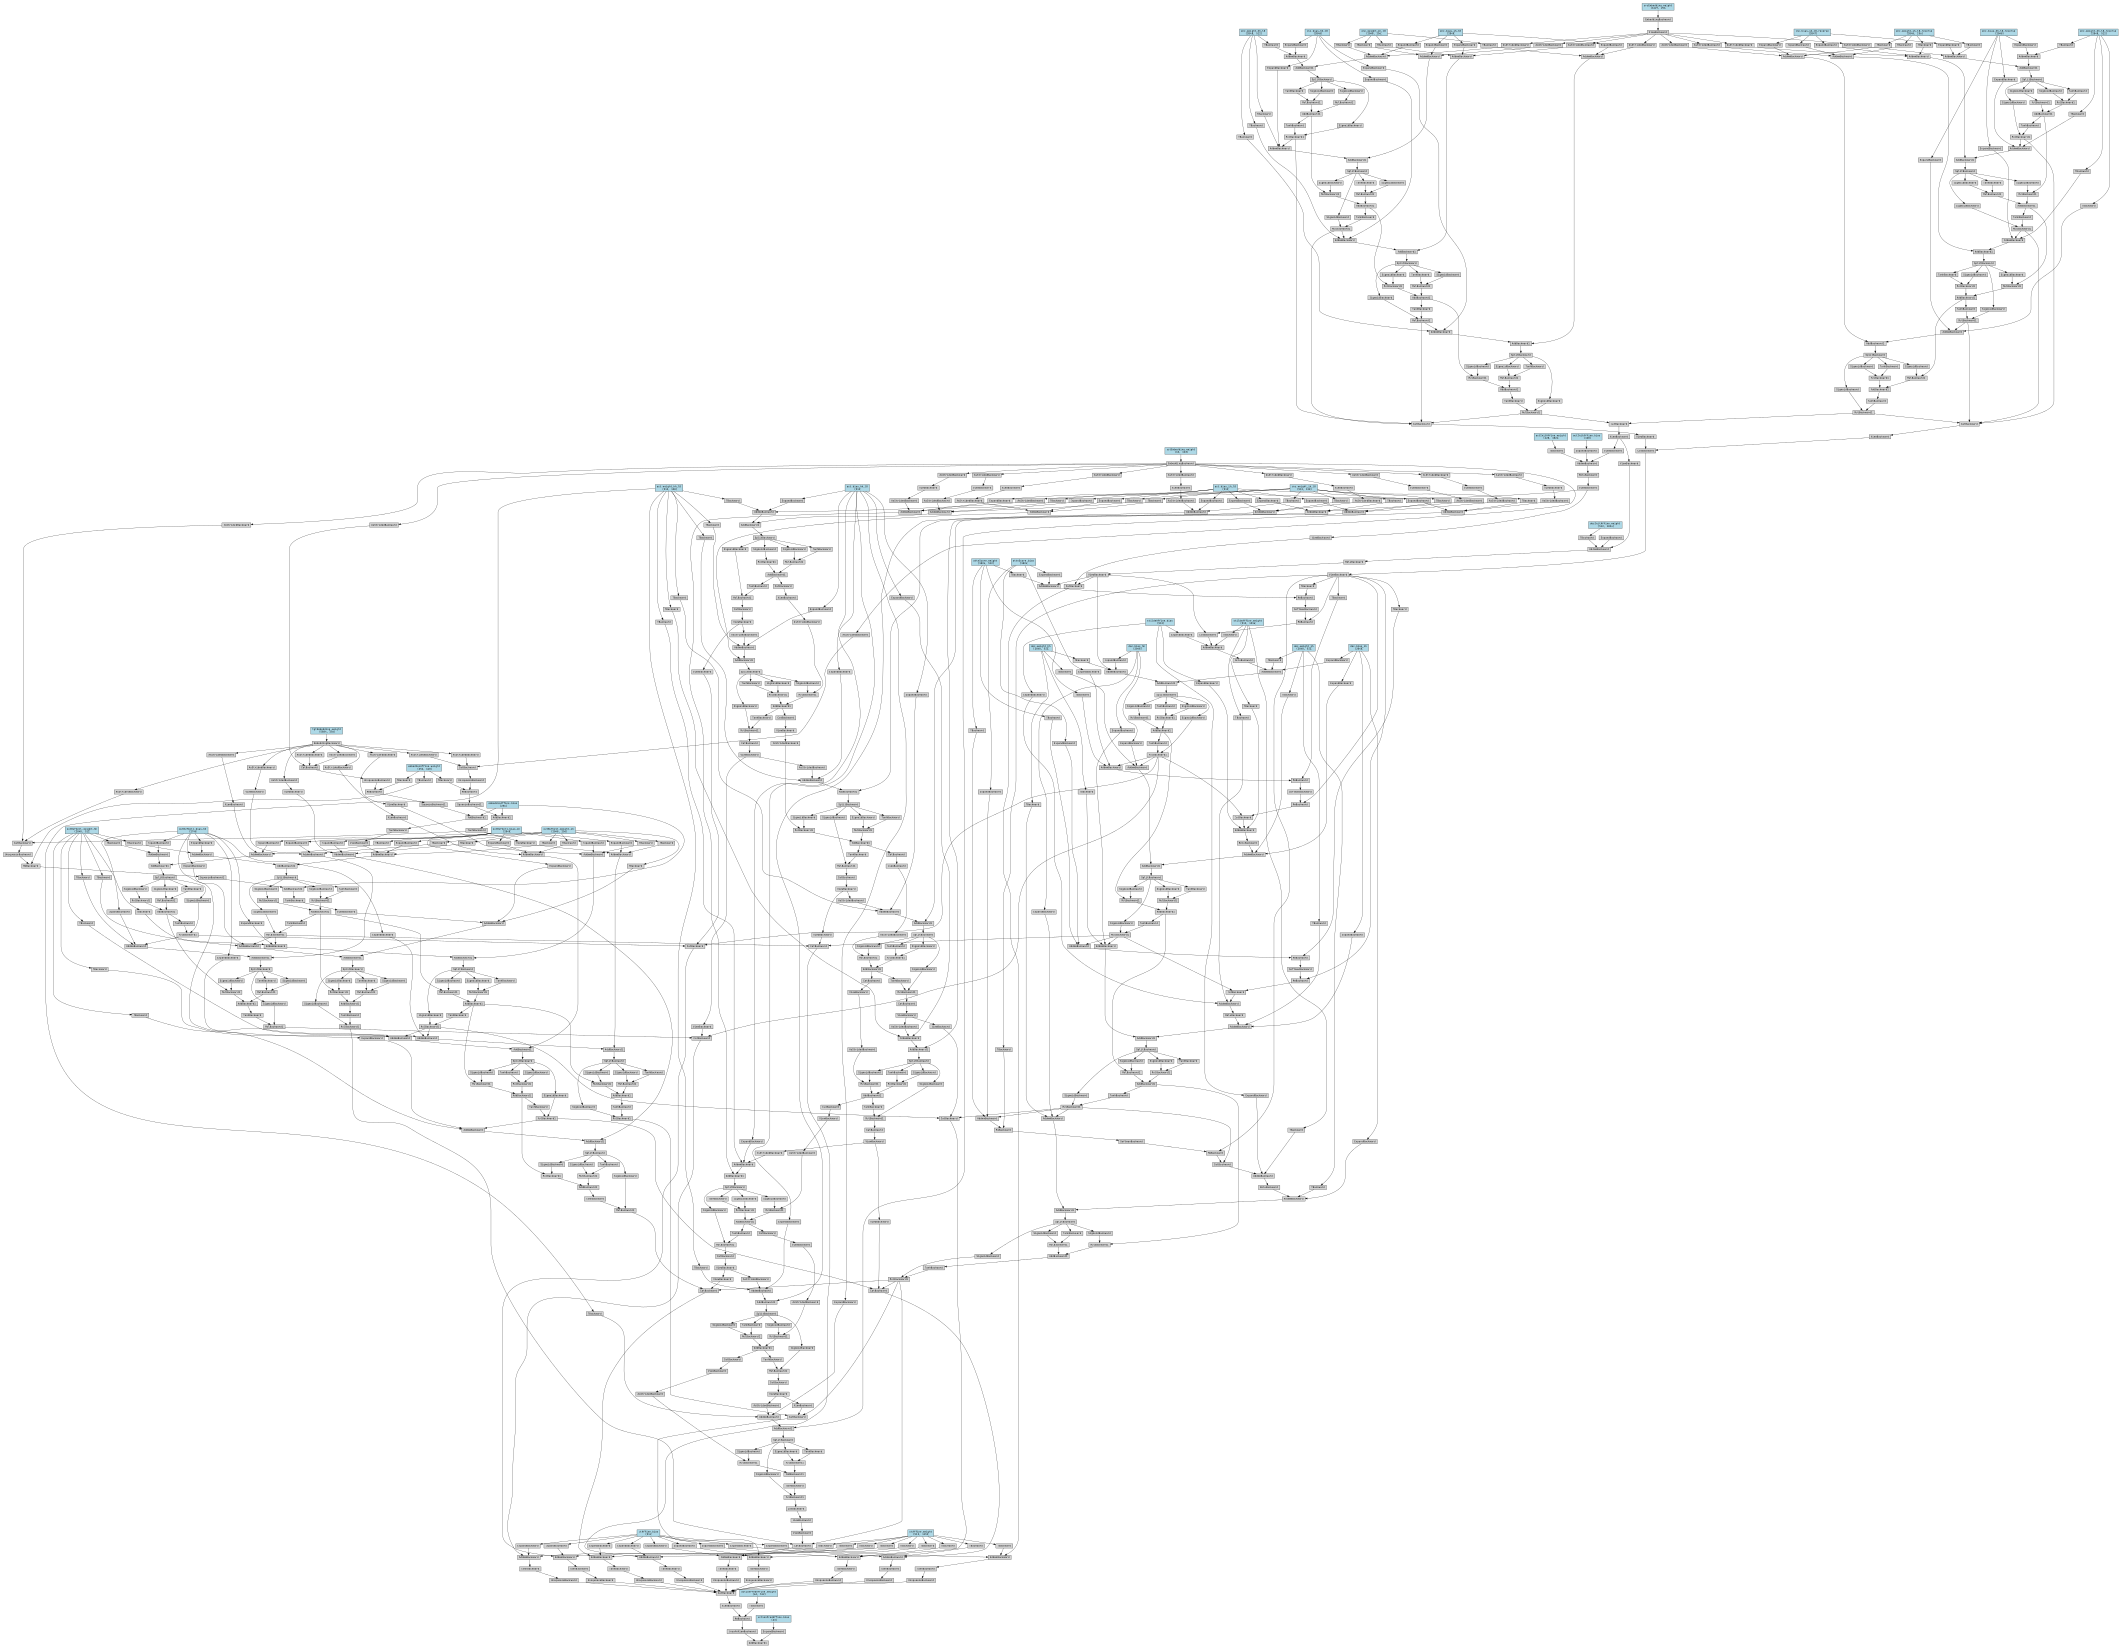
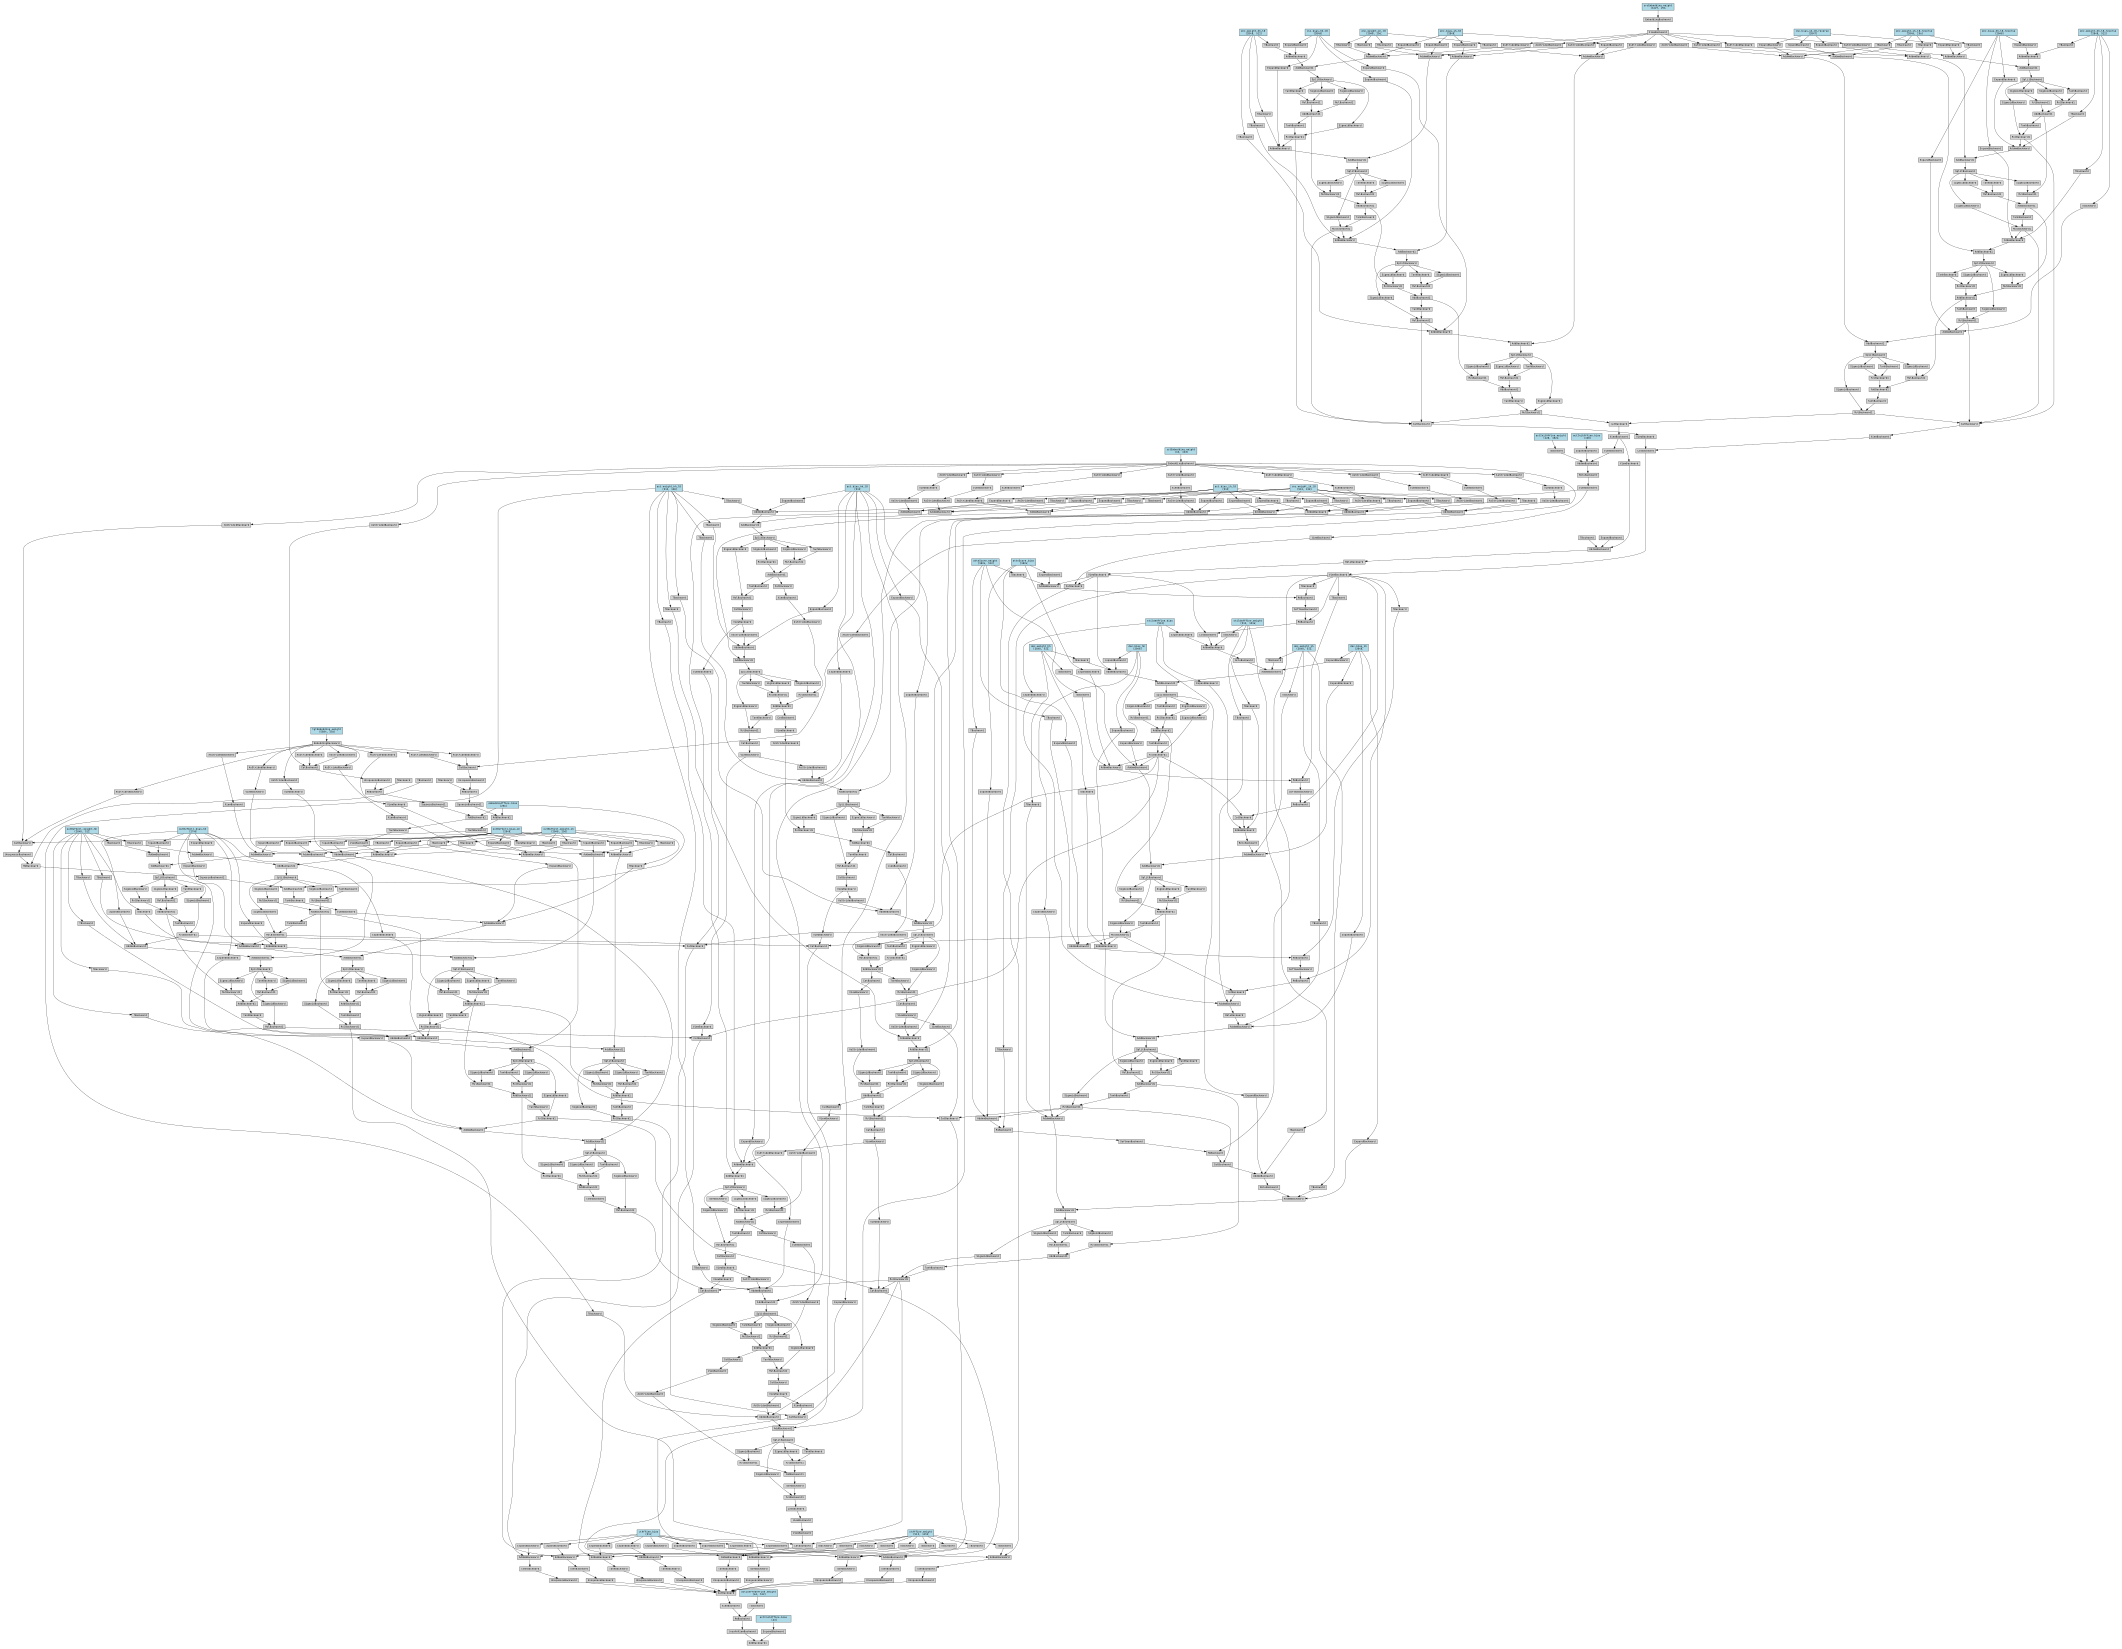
node "decInitAffine.weight (512, 1024)": removed
node "embedVecAffine.weight (256, 640)": removed
node "actionPredAffine.bias (63)": label "actionPredAffine.bias (63)" -> "actInitAffine.bias (63)"
